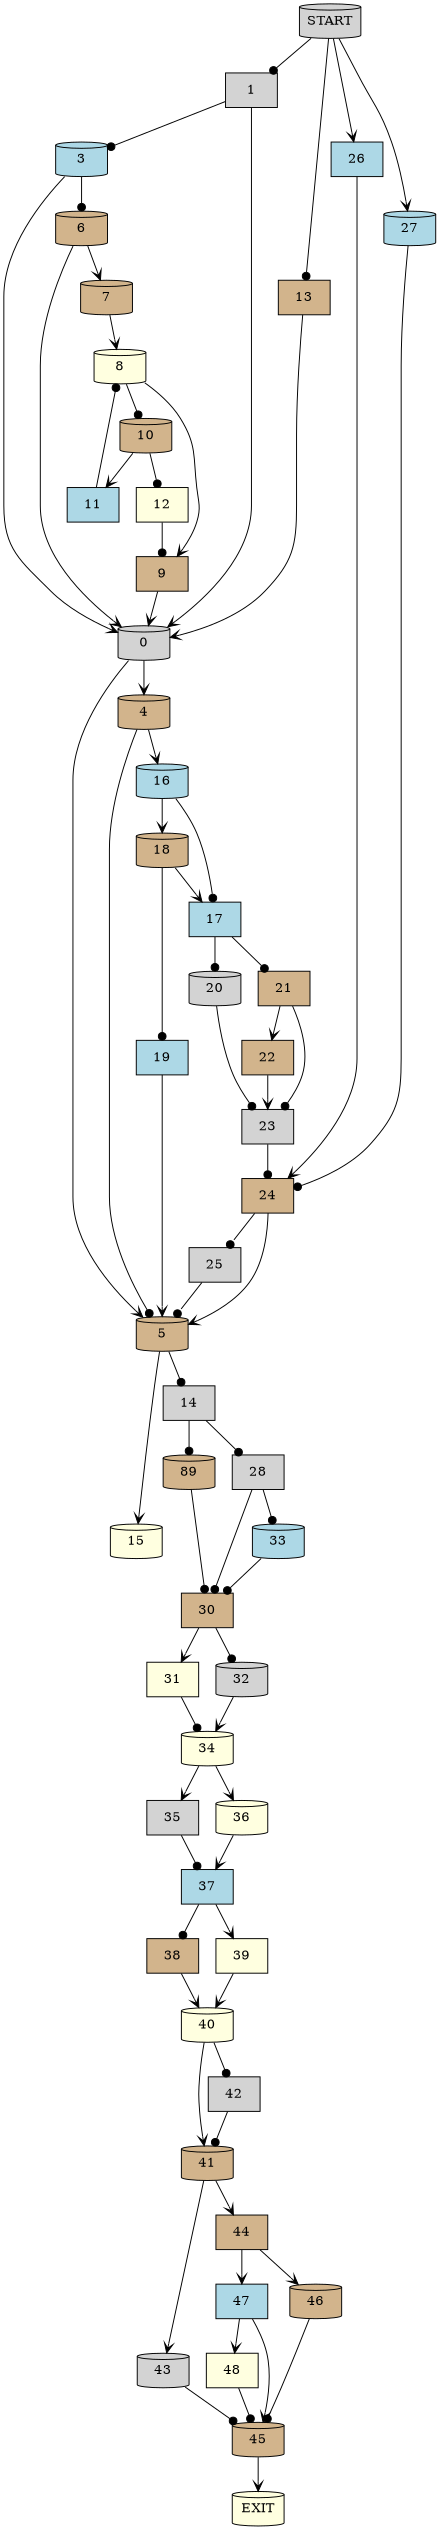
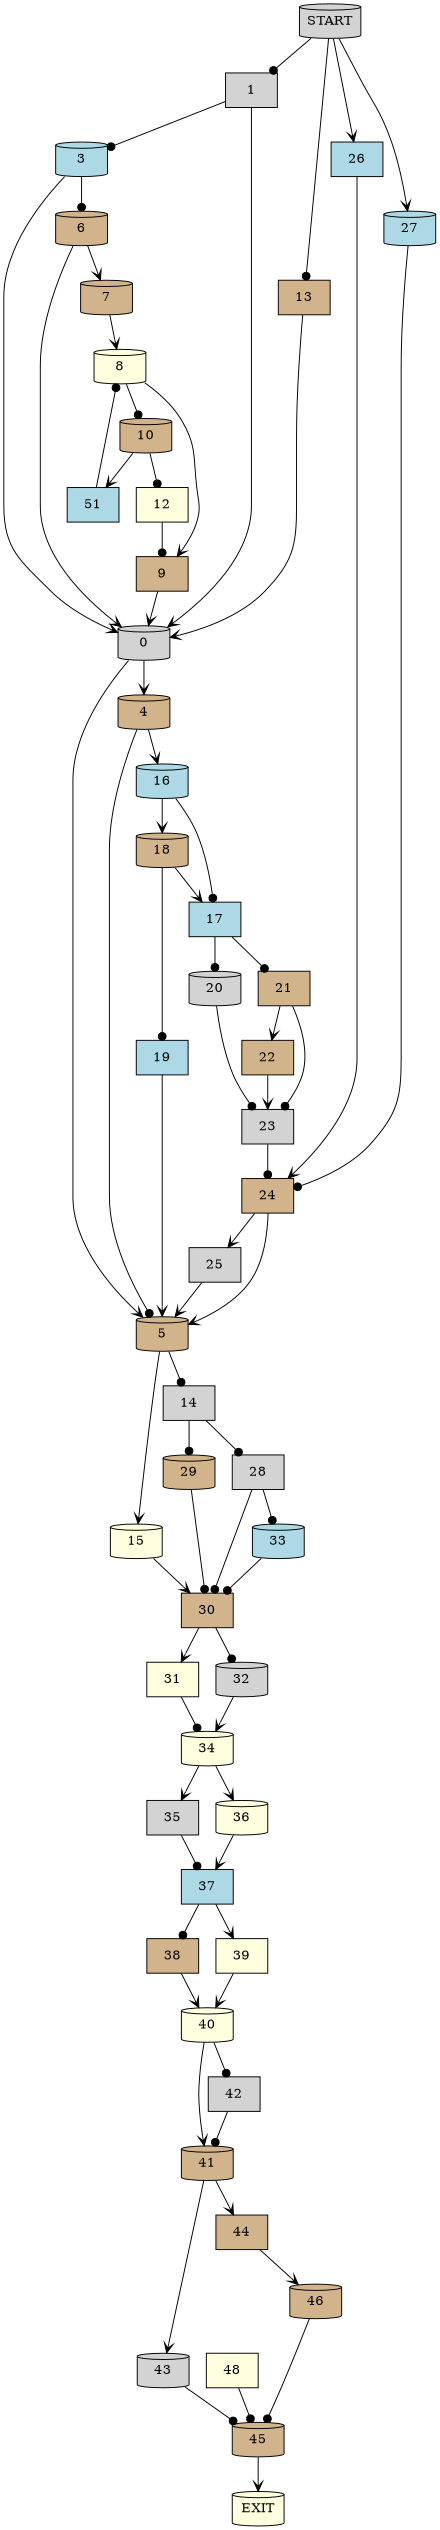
node "11": label "11" -> "51"
edge "24" -> "25": arrowhead dot -> vee
edge "25" -> "5": arrowhead dot -> vee
node "89": label "89" -> "29"
edge "15" -> "30": added
node "47": removed
